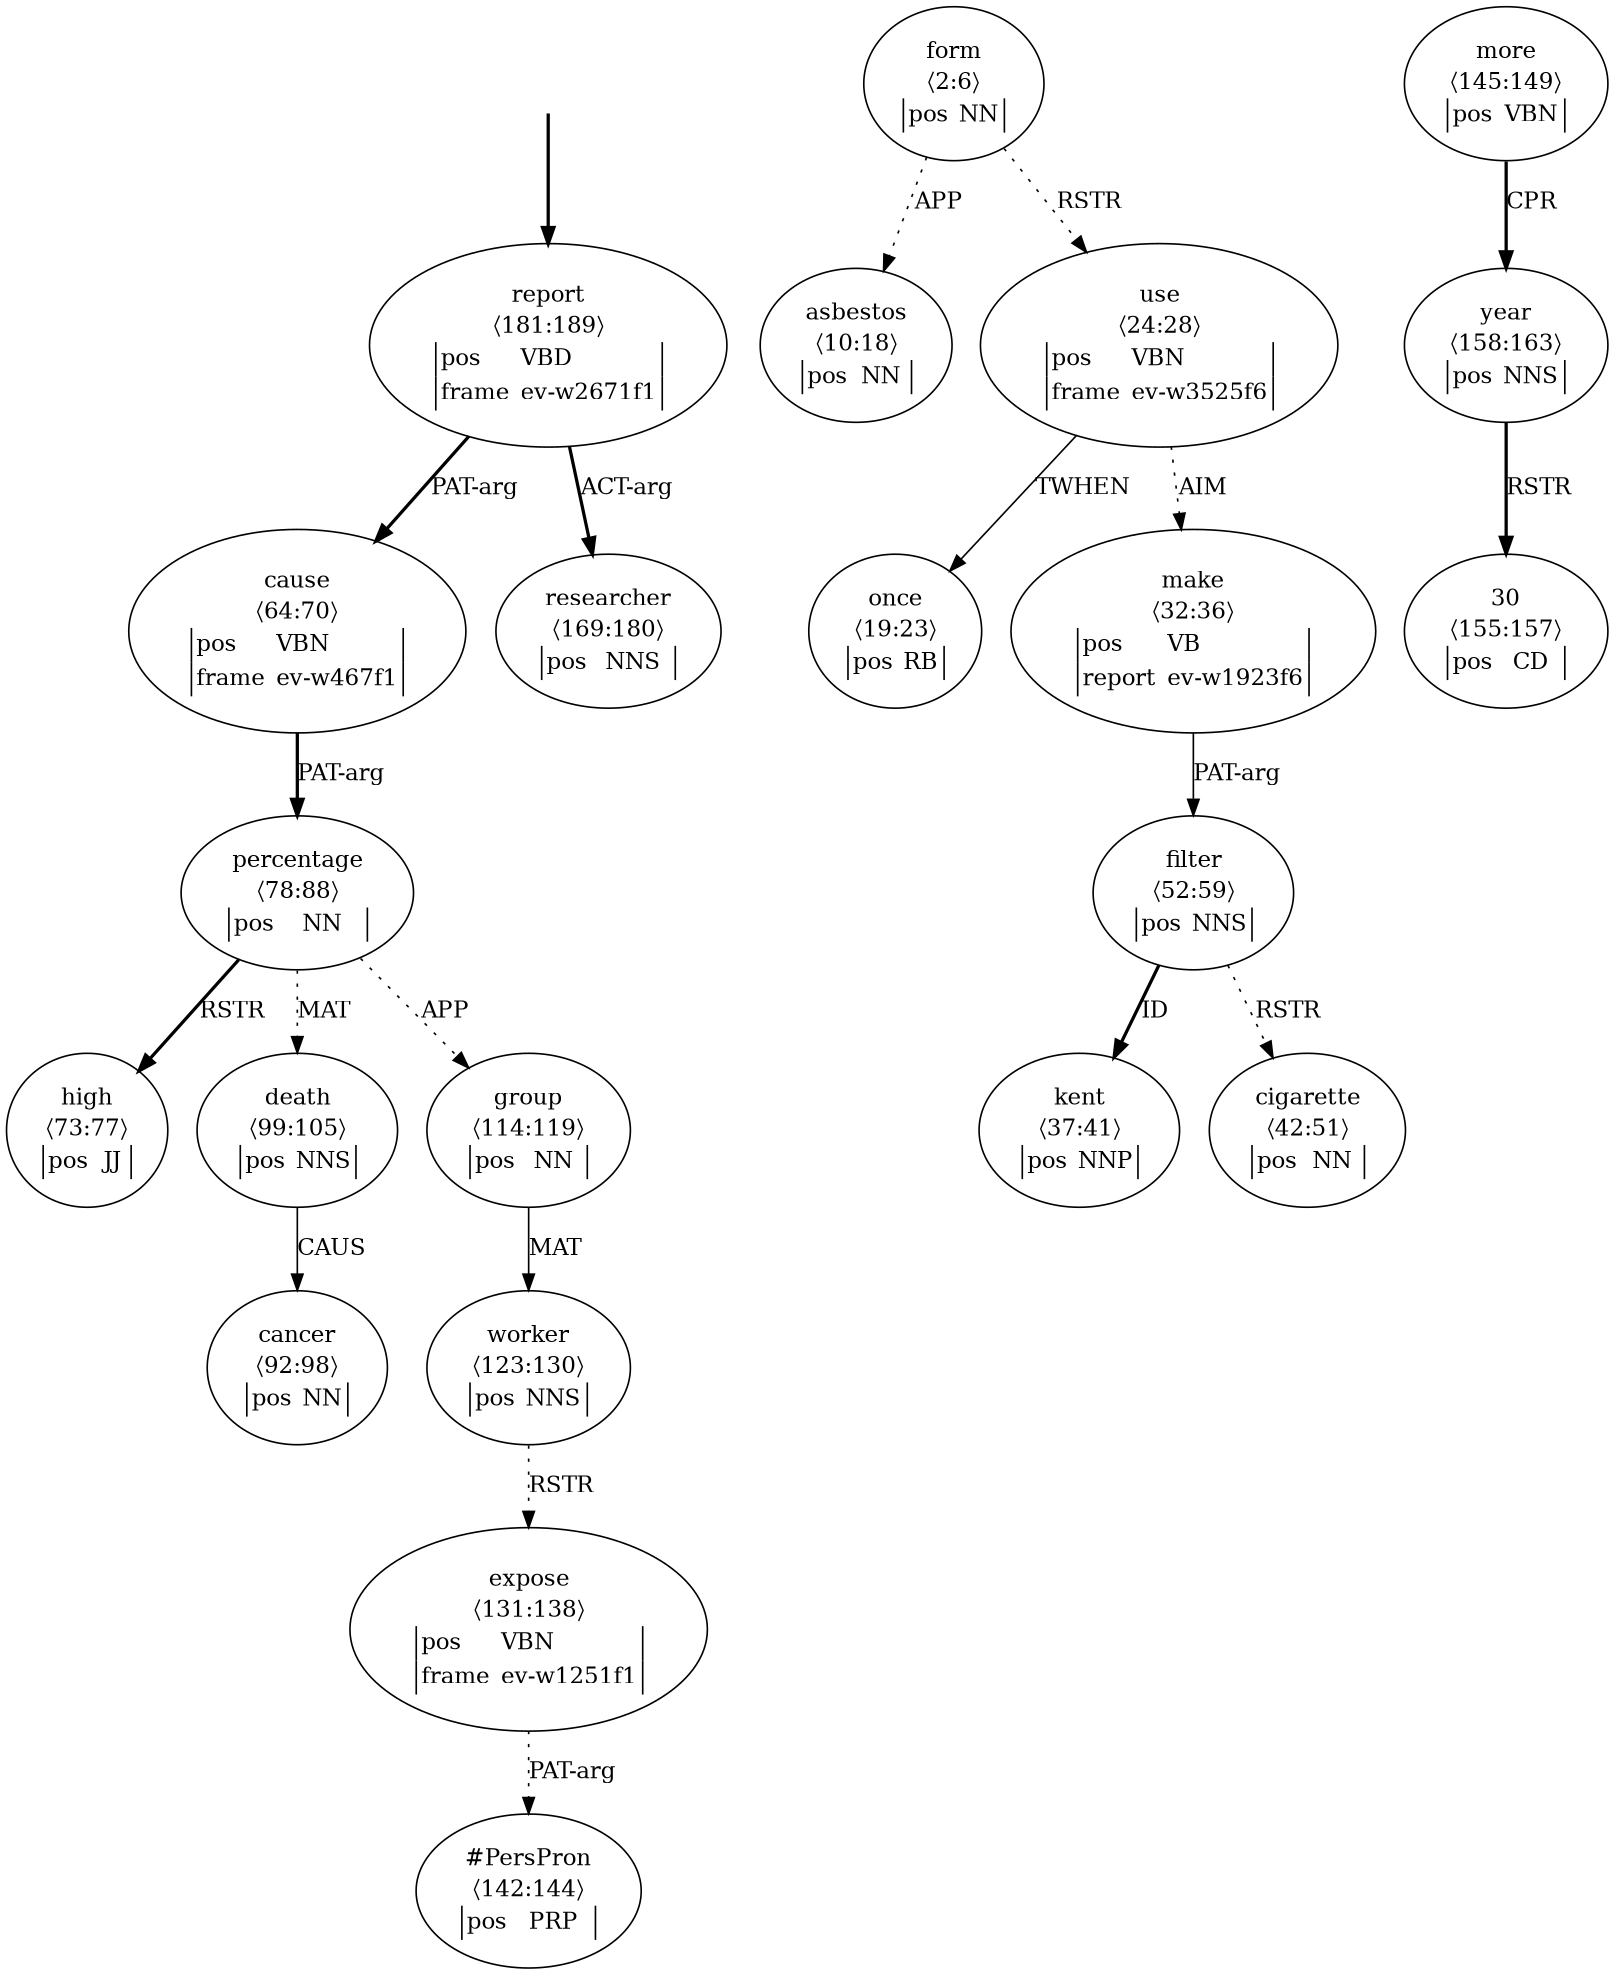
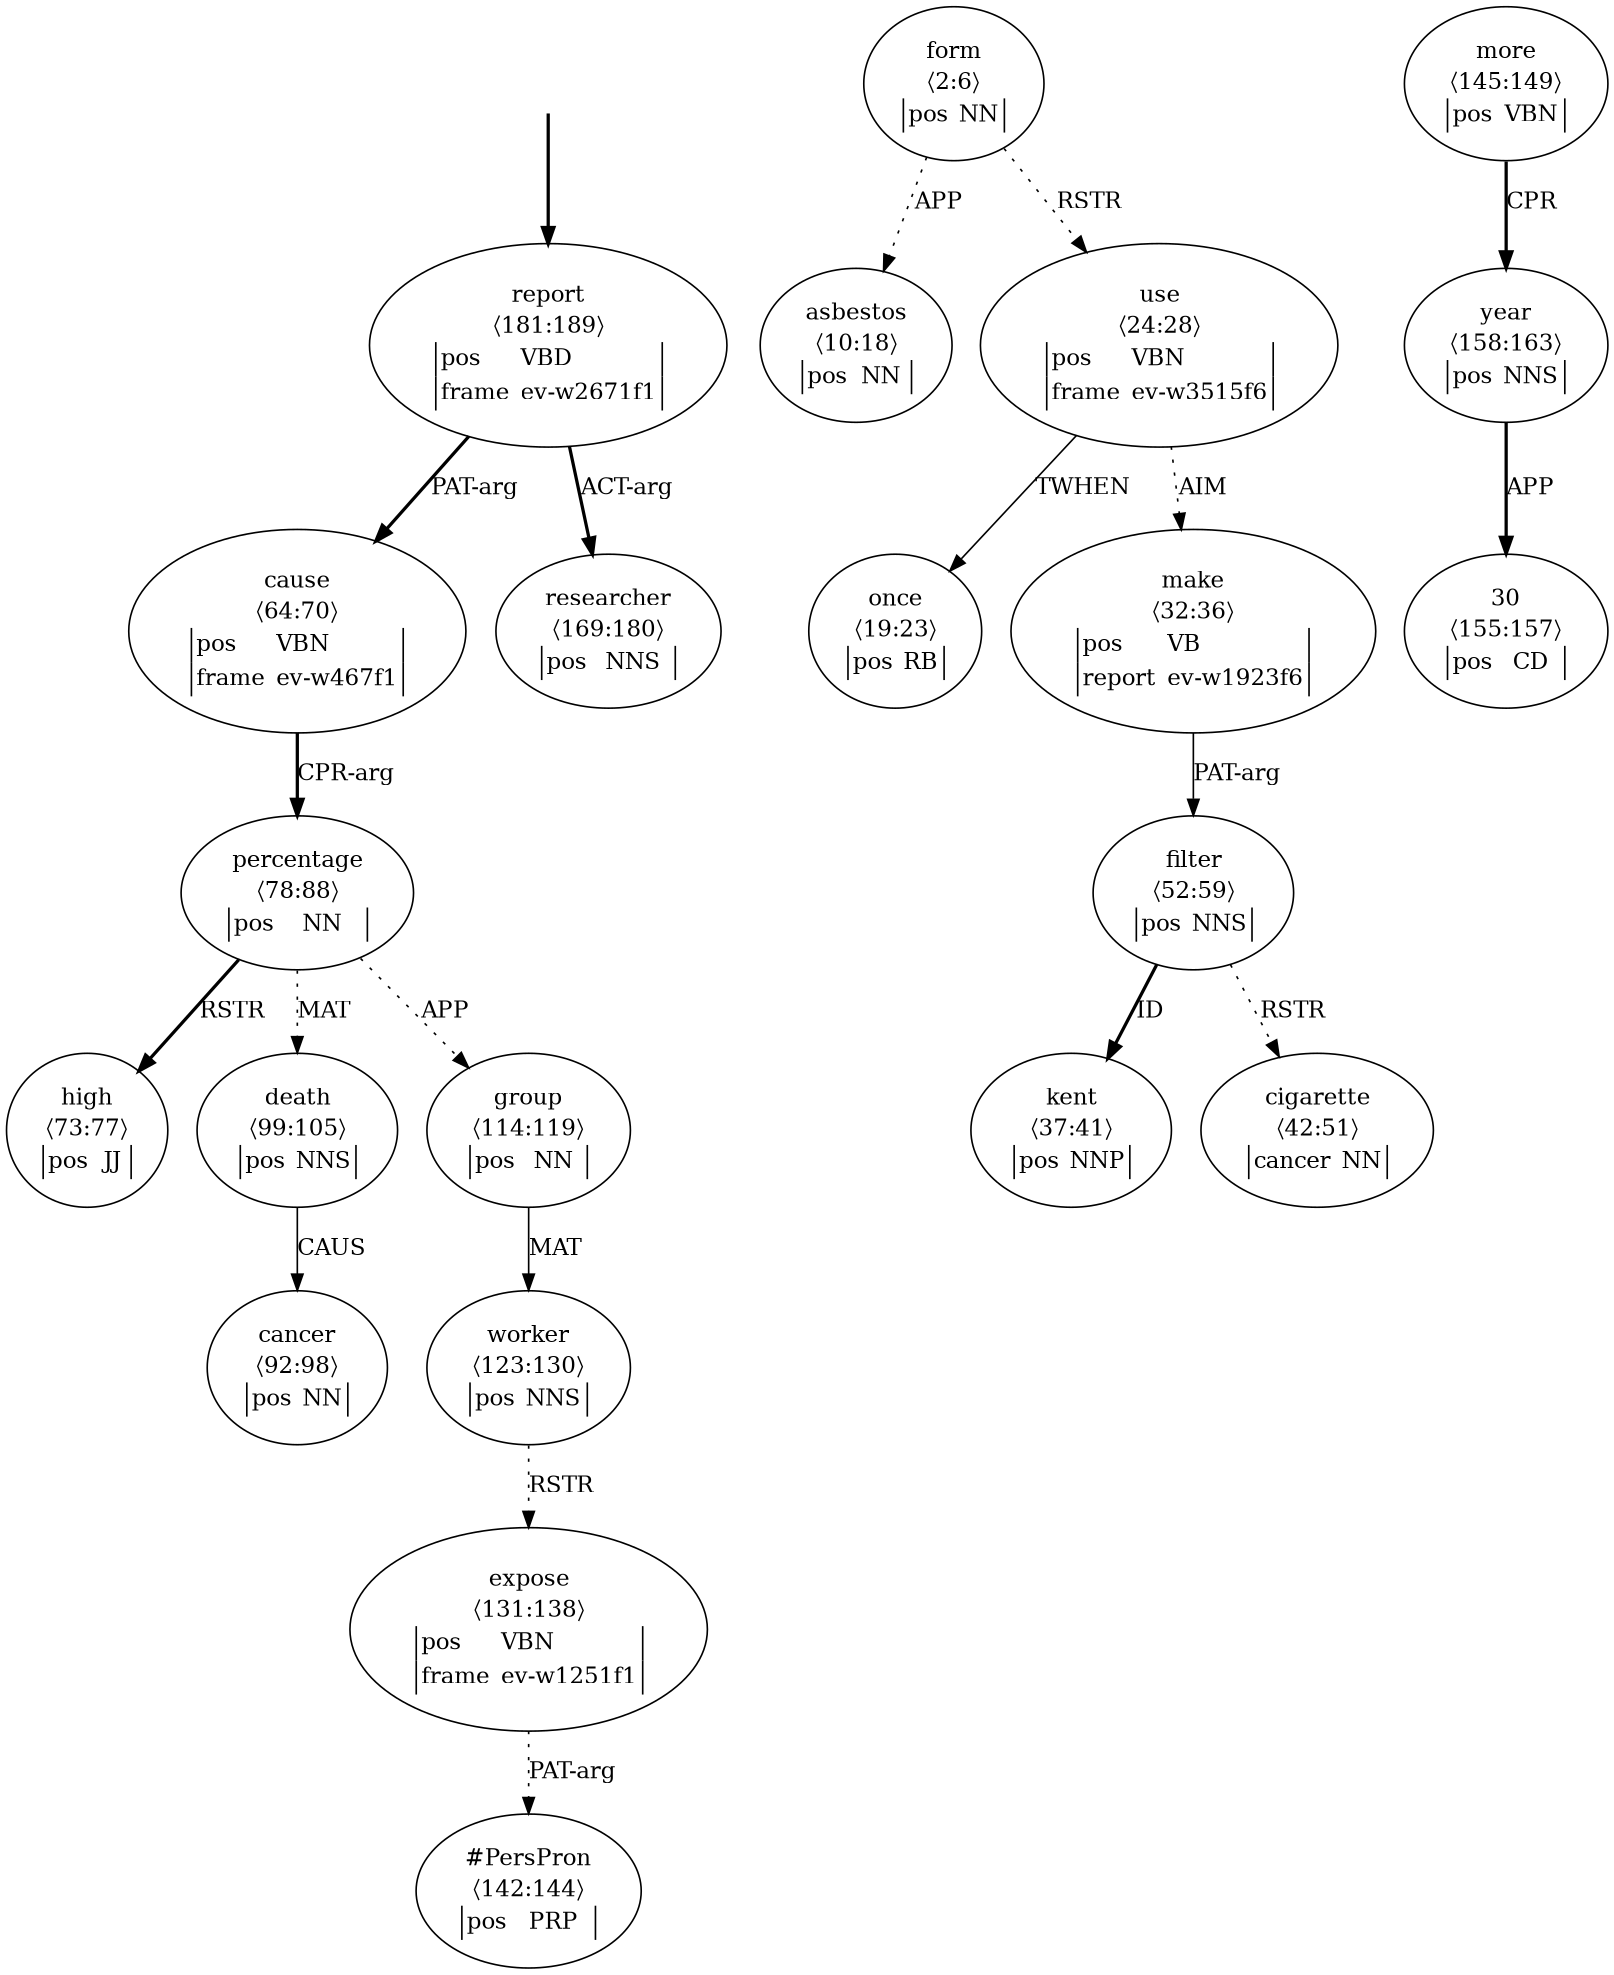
node "use": text "ev-w3525f6" -> "ev-w3515f6"
edge "year" -> "30": label "RSTR" -> "APP"
edge "cause" -> "percentage": label "PAT-arg" -> "CPR-arg"
node "cigarette": text "pos" -> "cancer"
